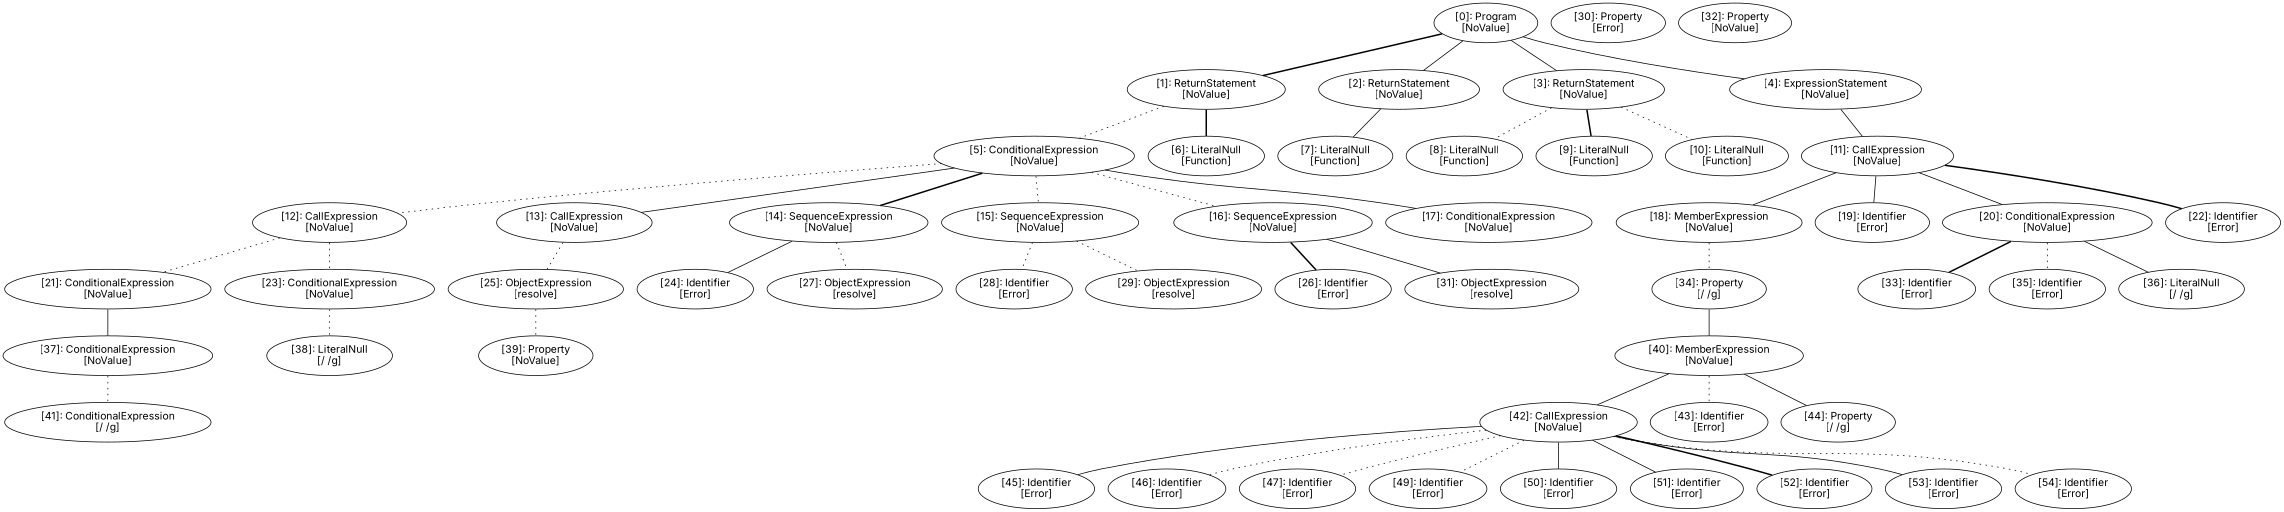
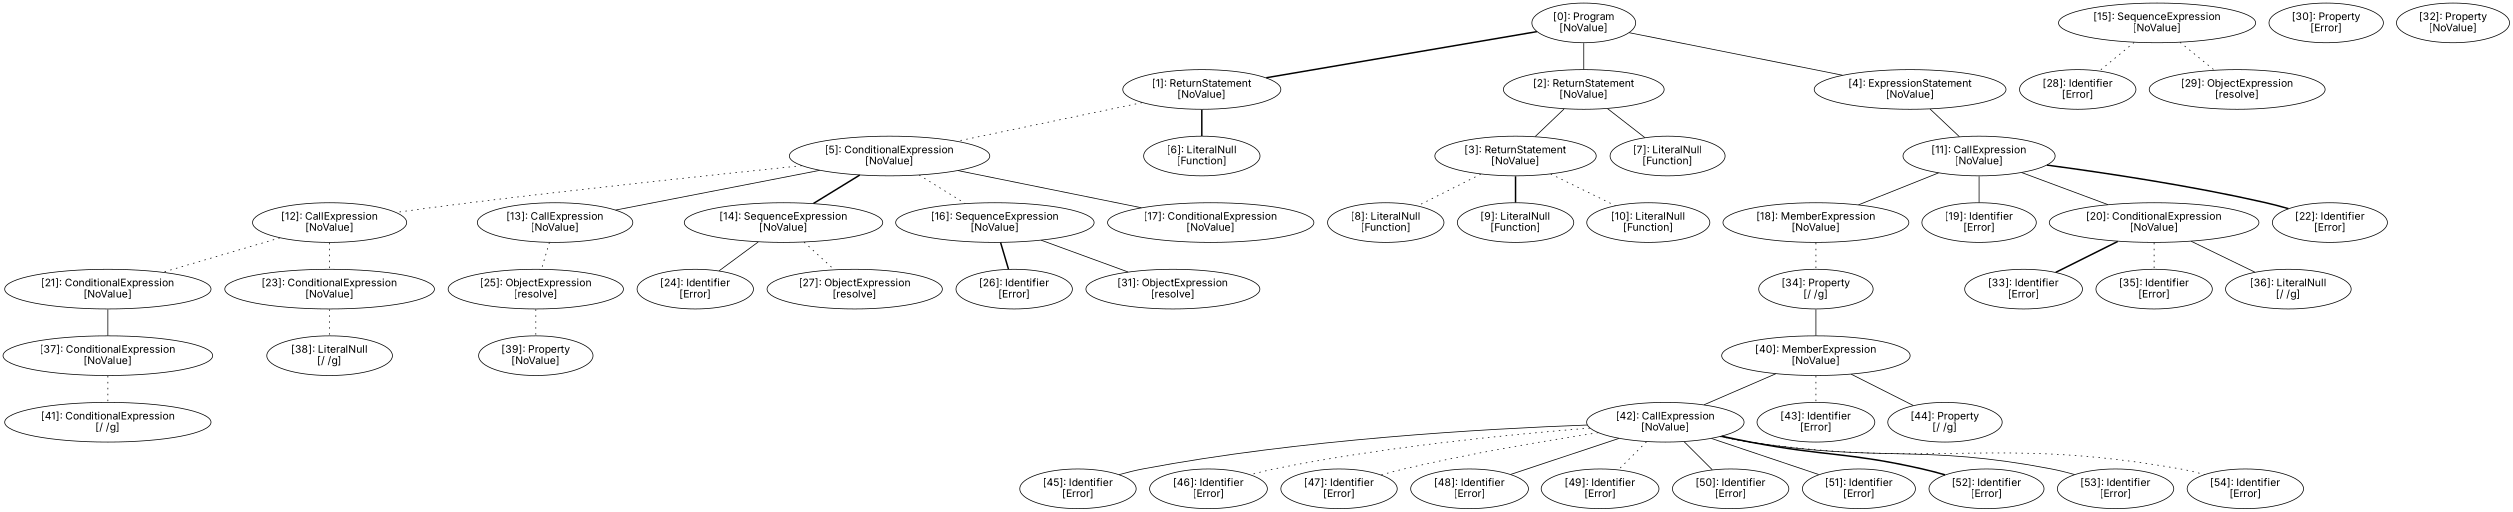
edge "[0]: Program [NoValue]" -- "[3]: ReturnStatement [NoValue]": now "[2]: ReturnStatement [NoValue]" -- "[3]: ReturnStatement [NoValue]"
edge "[5]: ConditionalExpression [NoValue]" -- "[15]: SequenceExpression [NoValue]": removed
node "[48]: Identifier [Error]": added
